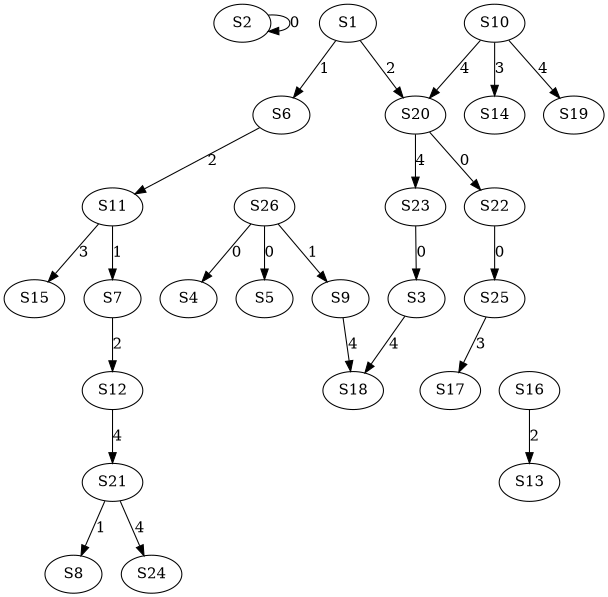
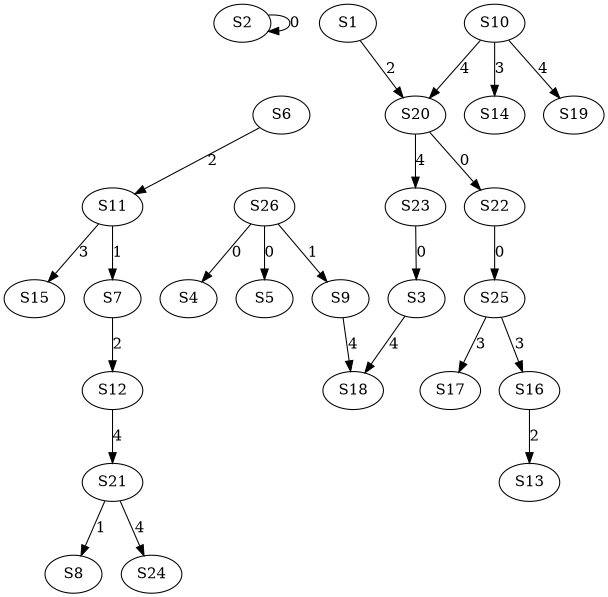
edge "S1" -> "S6": removed, label "1"
edge "S25" -> "S16": added, label "3"
